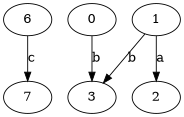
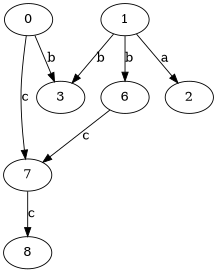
edge "1" -> "6": added, label "b"
edge "0" -> "7": added, label "c"
node "8": added
